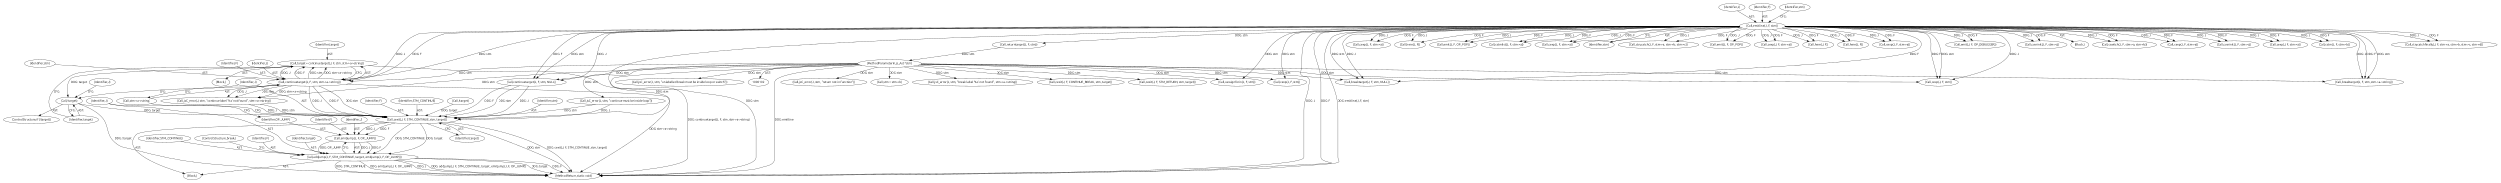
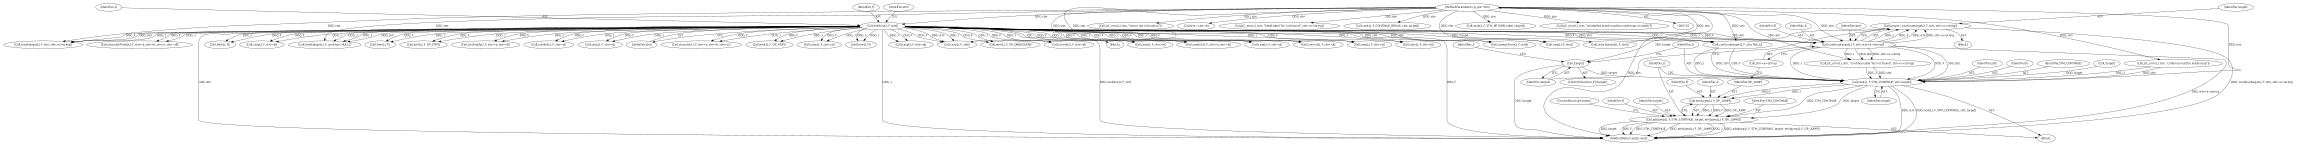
edge "(MethodParameterIn,js_Ast *stm)" -> "(Call,emitline(J, F, stm))": added, label "DDG: stm"
edge "(Call,emitline(J, F, stm))" -> "(Call,returntarget(J, F, stm))": label "DDG: stm" -> "DDG: !target"
node "(Call,ctryfinally(J, F, stm->a, stm->d))": added
node "(Call,cexp(J, F, stm->b))": added
node "(Call,cexit(J, F, STM_RETURN, stm, target))": label "(Call,cexit(J, F, STM_RETURN, stm, target))" -> "(Call,cexit(J, F, STM_RETURN, label, target))"
node "(Call,breaktarget(J, F, stm, NULL))": label "(Call,breaktarget(J, F, stm, NULL))" -> "(Call,breaktarget(J, F, continue, NULL))"
edge "(MethodParameterIn,js_Ast *stm)" -> "(MethodReturn,static void)": label "DDG: emitline" -> "DDG: stm"
